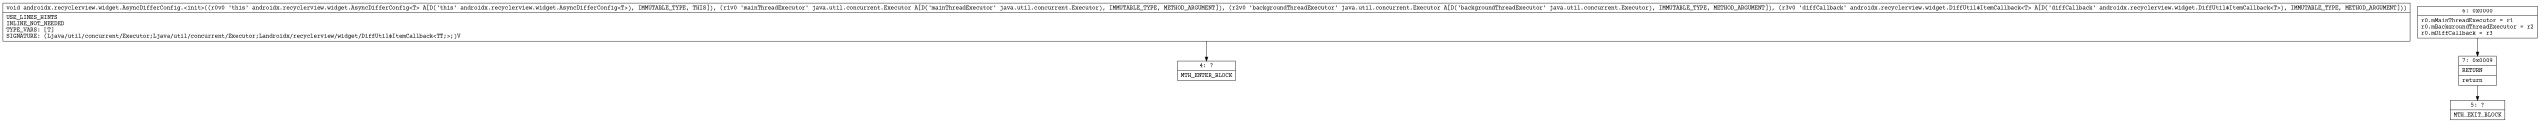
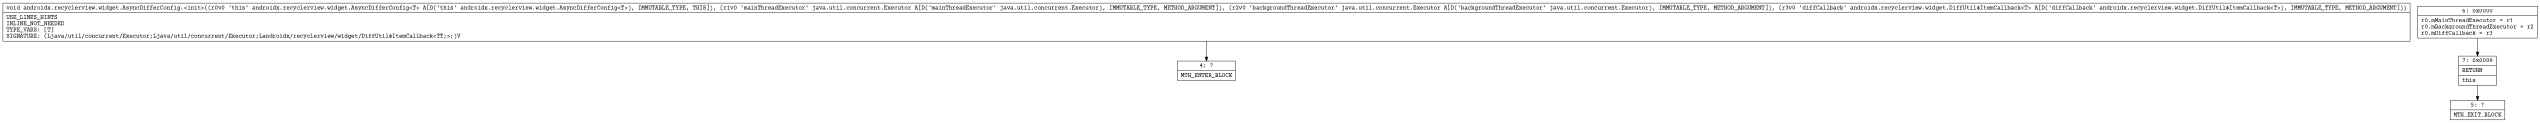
node "7: 0x0009": text "return" -> "this"
